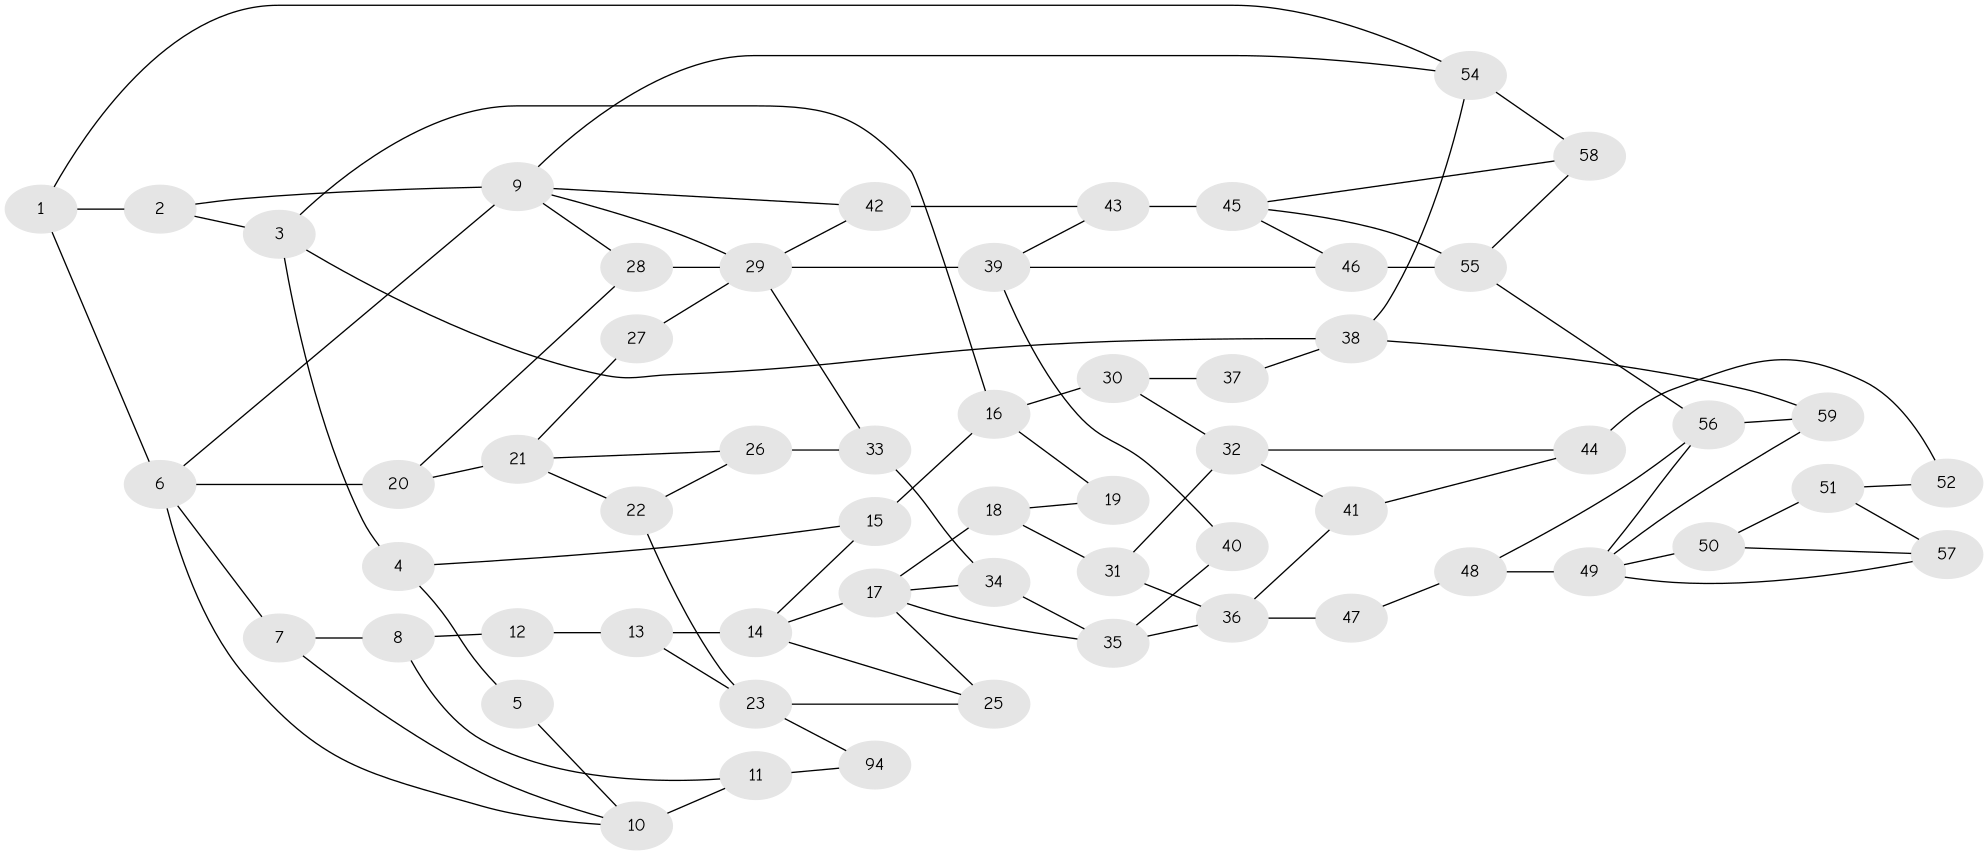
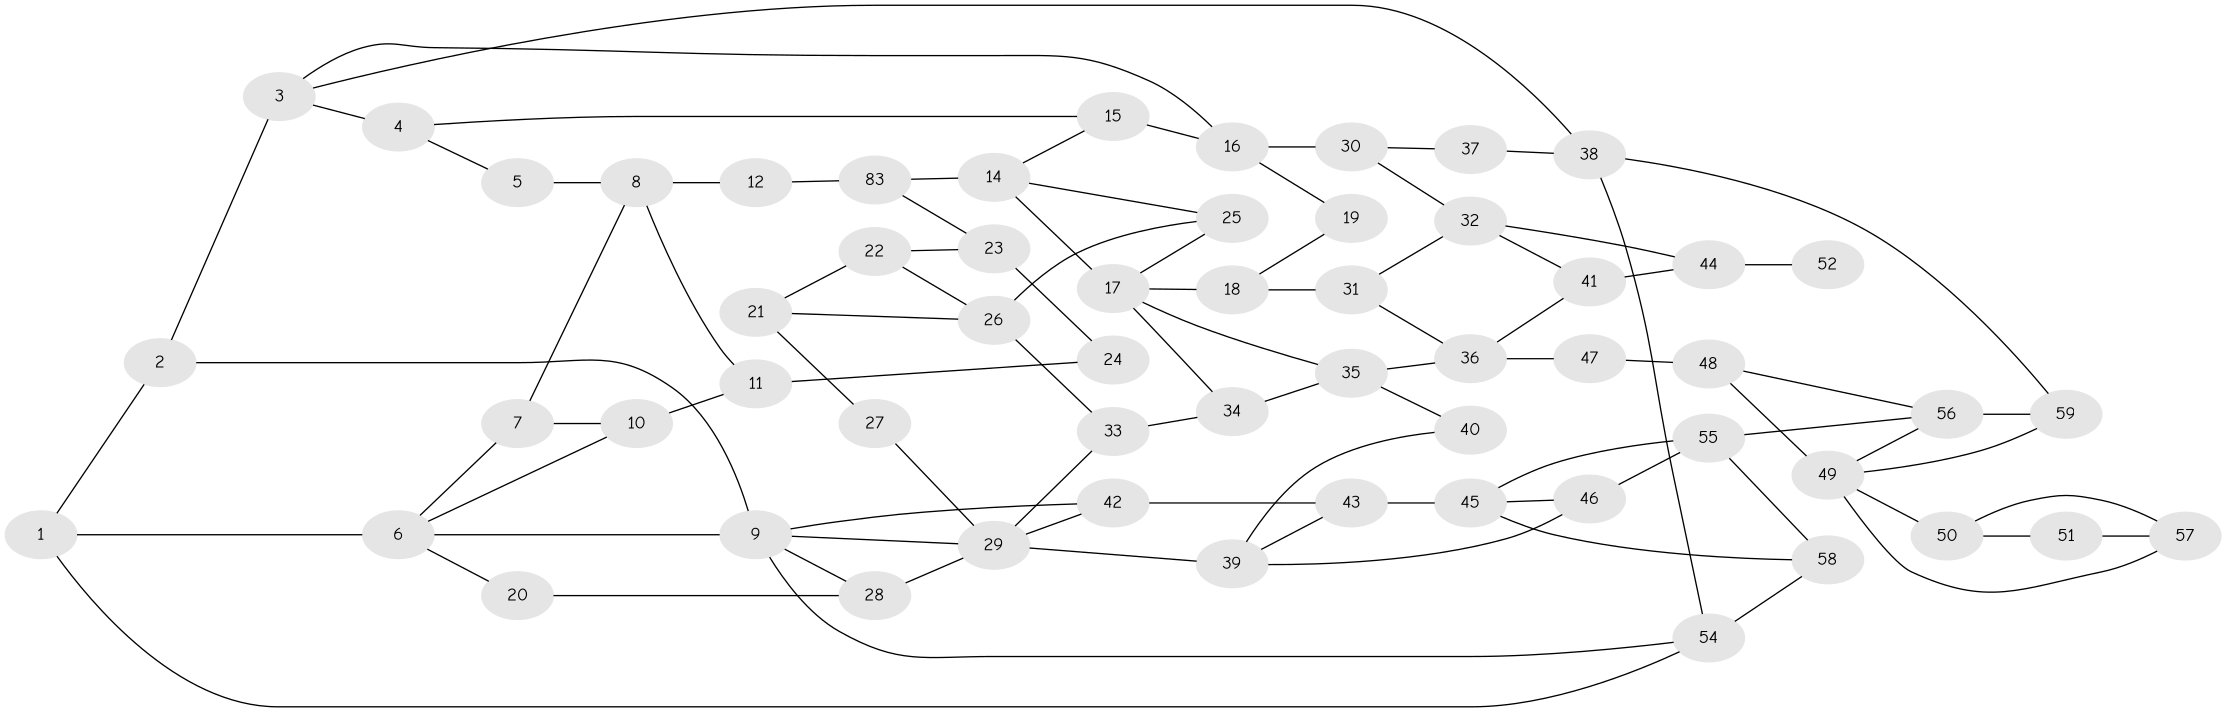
edge "21" -- "20": removed
edge "52" -- "51": removed
node "13": label "13" -> "83"
edge "23" -- "25": now "26" -- "25"
edge "5" -- "10": now "5" -- "8"
node "94": label "94" -> "24"
